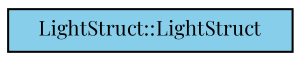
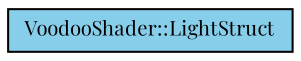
node "LightStruct::LightStruct": label "LightStruct::LightStruct" -> "VoodooShader::LightStruct"
